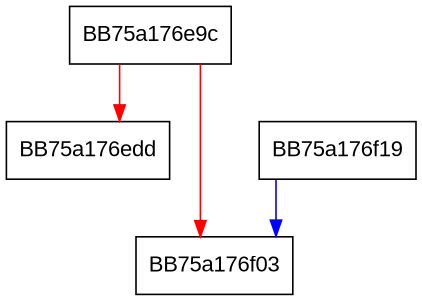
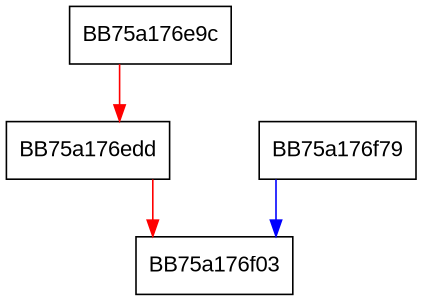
edge "BB75a176e9c" -> "BB75a176f03": now "BB75a176edd" -> "BB75a176f03"
node "BB75a176f19": label "BB75a176f19" -> "BB75a176f79"
